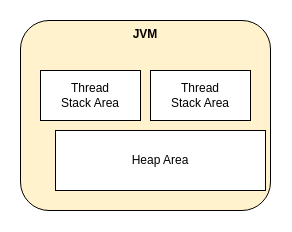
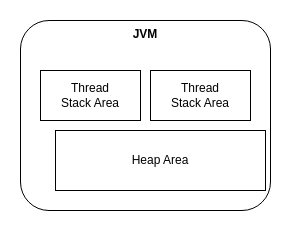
node "JVM": fillcolor #fff2cc -> #ffffff
